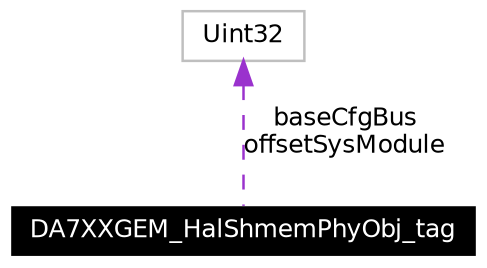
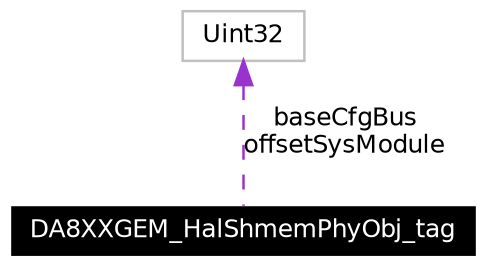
node "DA7XXGEM_HalShmemPhyObj_tag": label "DA7XXGEM_HalShmemPhyObj_tag" -> "DA8XXGEM_HalShmemPhyObj_tag"
